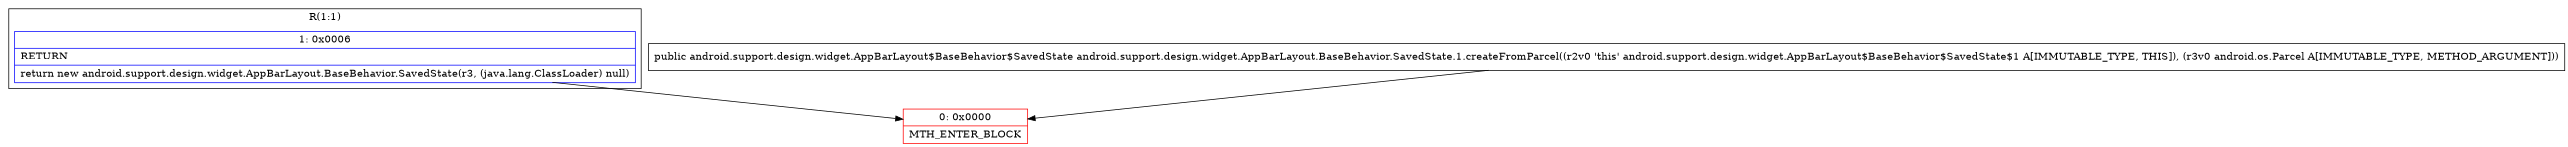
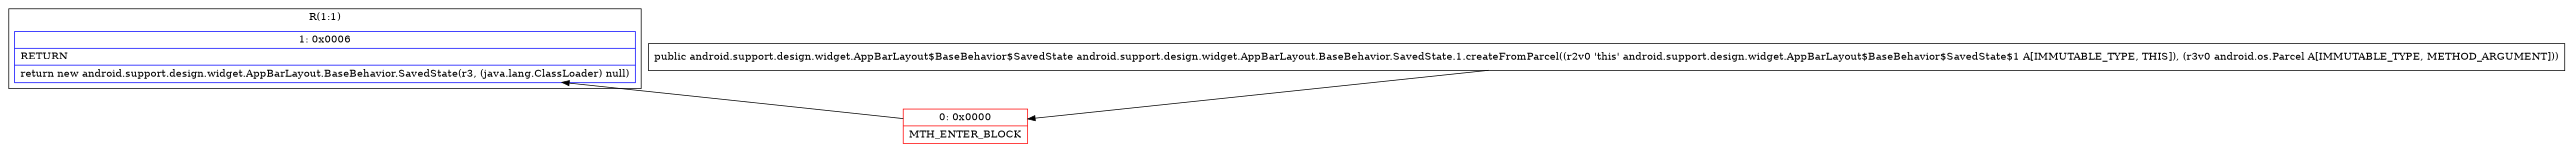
edge "1: 0x0006" -> "0: 0x0000": reversed
